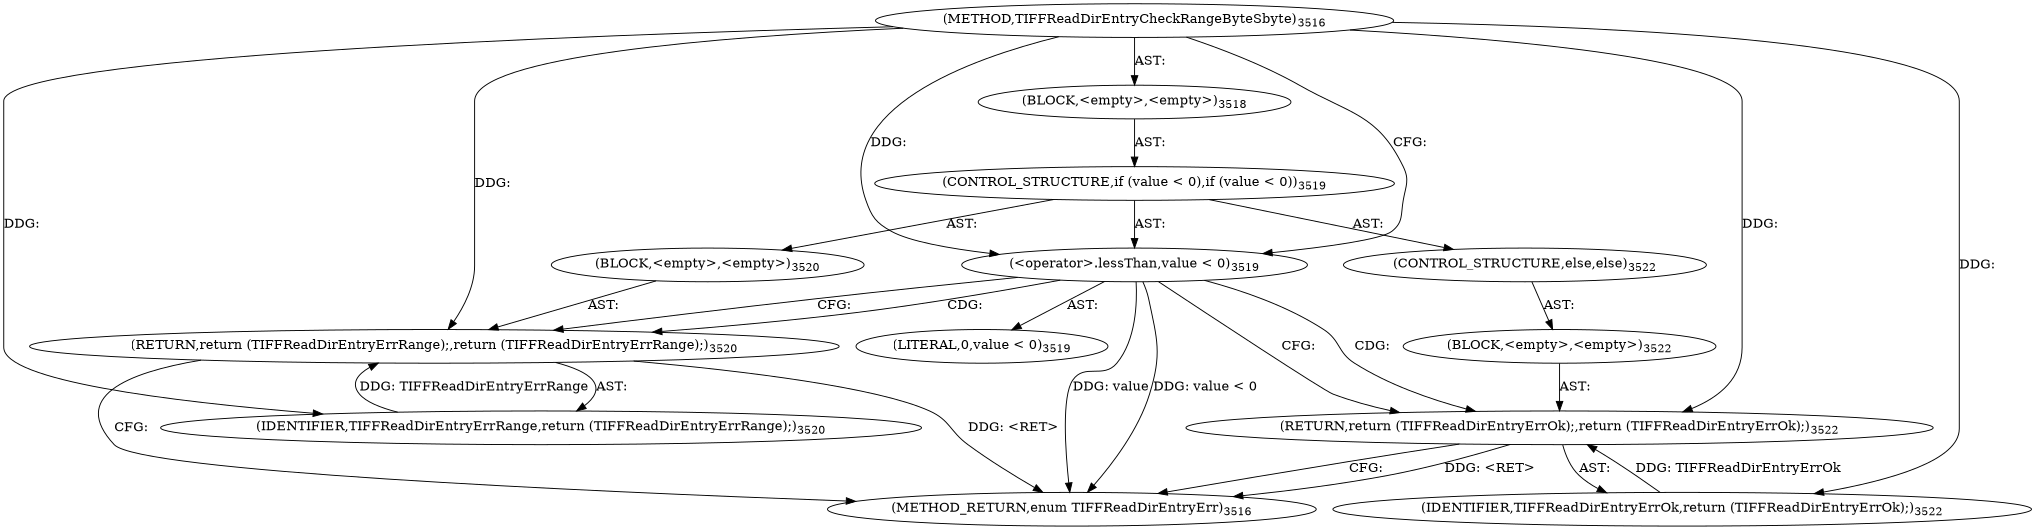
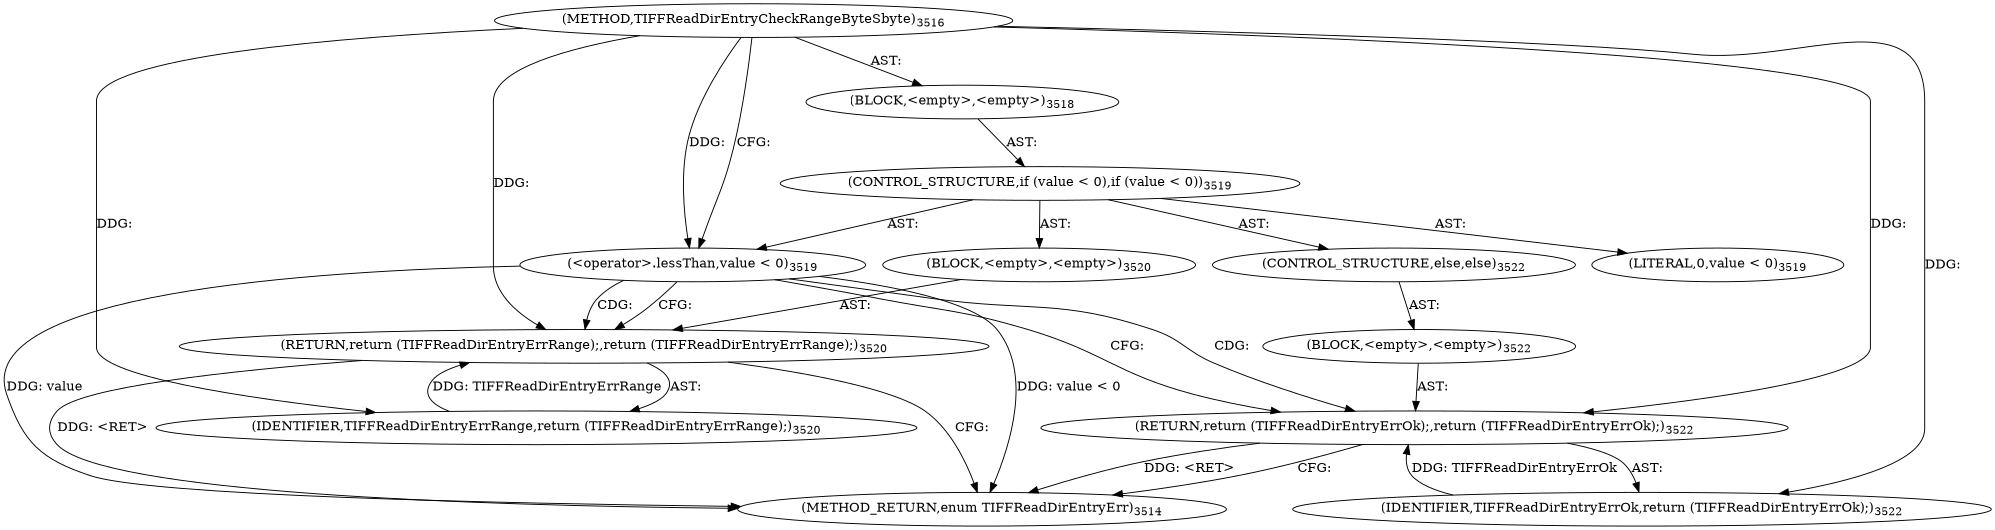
edge "(<operator>.lessThan,value < 0)" -> "(LITERAL,0,value < 0)": now "(CONTROL_STRUCTURE,if (value < 0),if (value < 0))" -> "(LITERAL,0,value < 0)"
node "(METHOD_RETURN,enum TIFFReadDirEntryErr)": text "3516" -> "3514"
